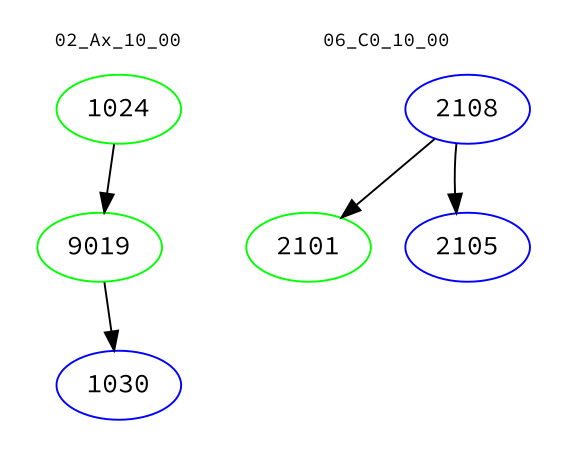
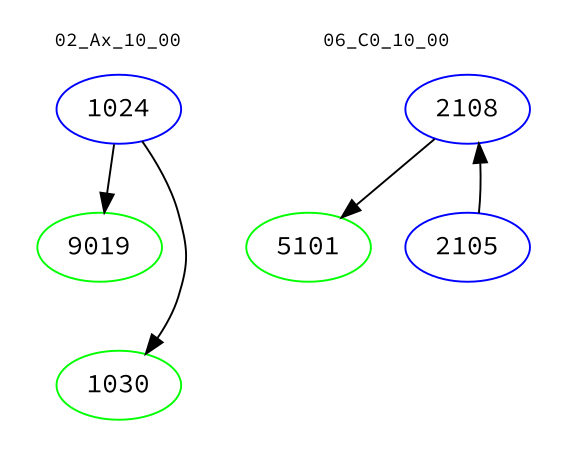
node "1024": color green -> blue
edge "2108" -> "2105": reversed
node "2101": label "2101" -> "5101"
edge "9019" -> "1030": now "1024" -> "1030"
node "1030": color blue -> green
